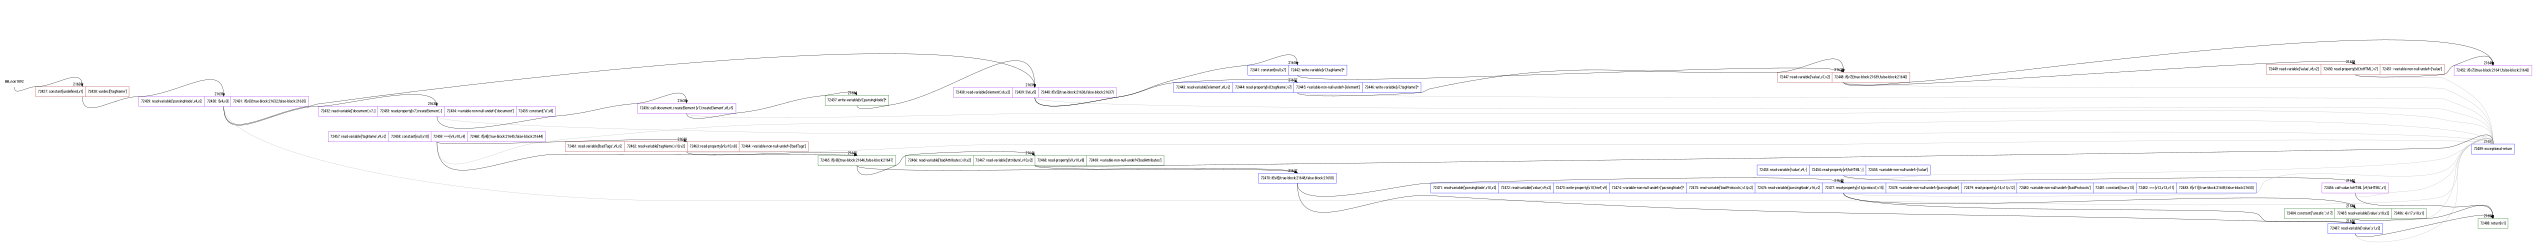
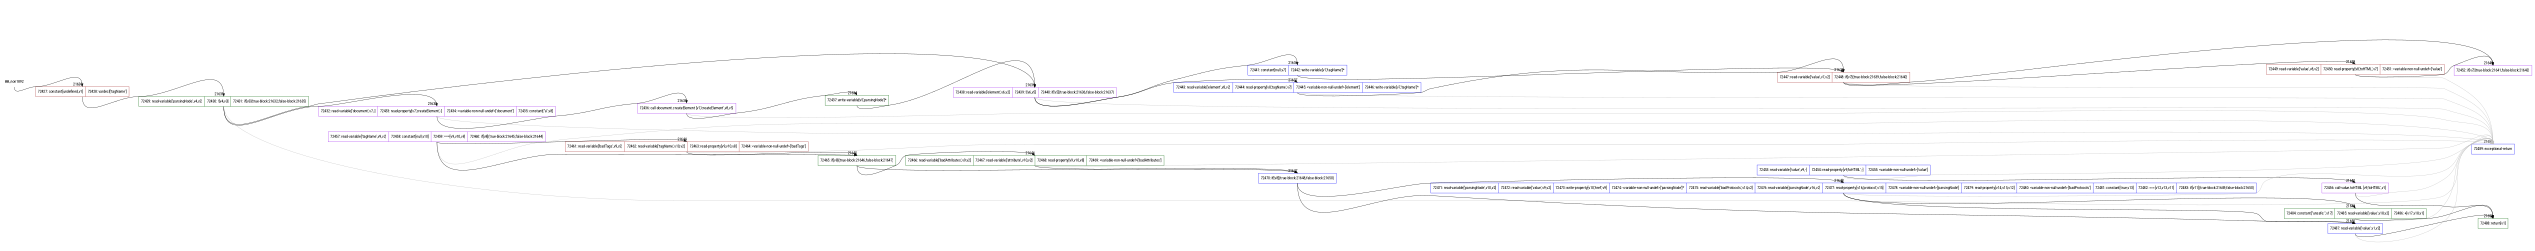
node "72429: read-variable['parsingNode',v4,v2]": color purple -> darkgreen
edge "72466: read-variable['badAttributes',v9,v2]" -> "72489: exceptional-return": color black -> gray
